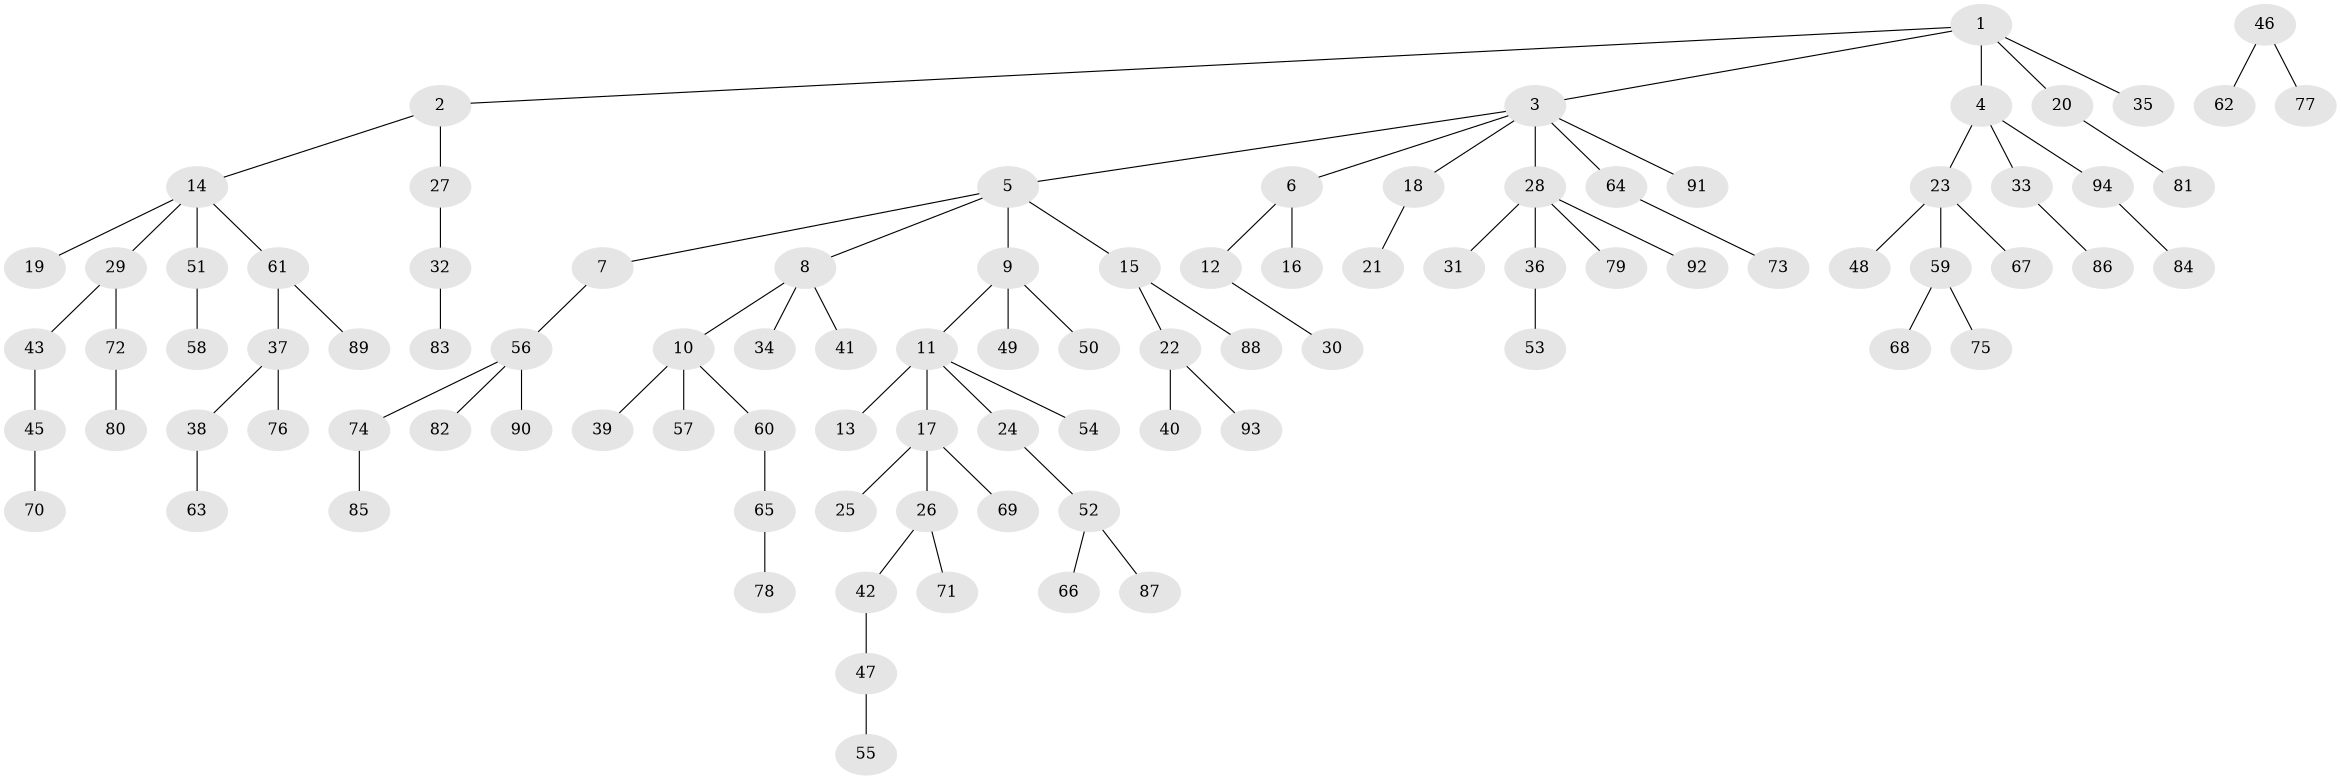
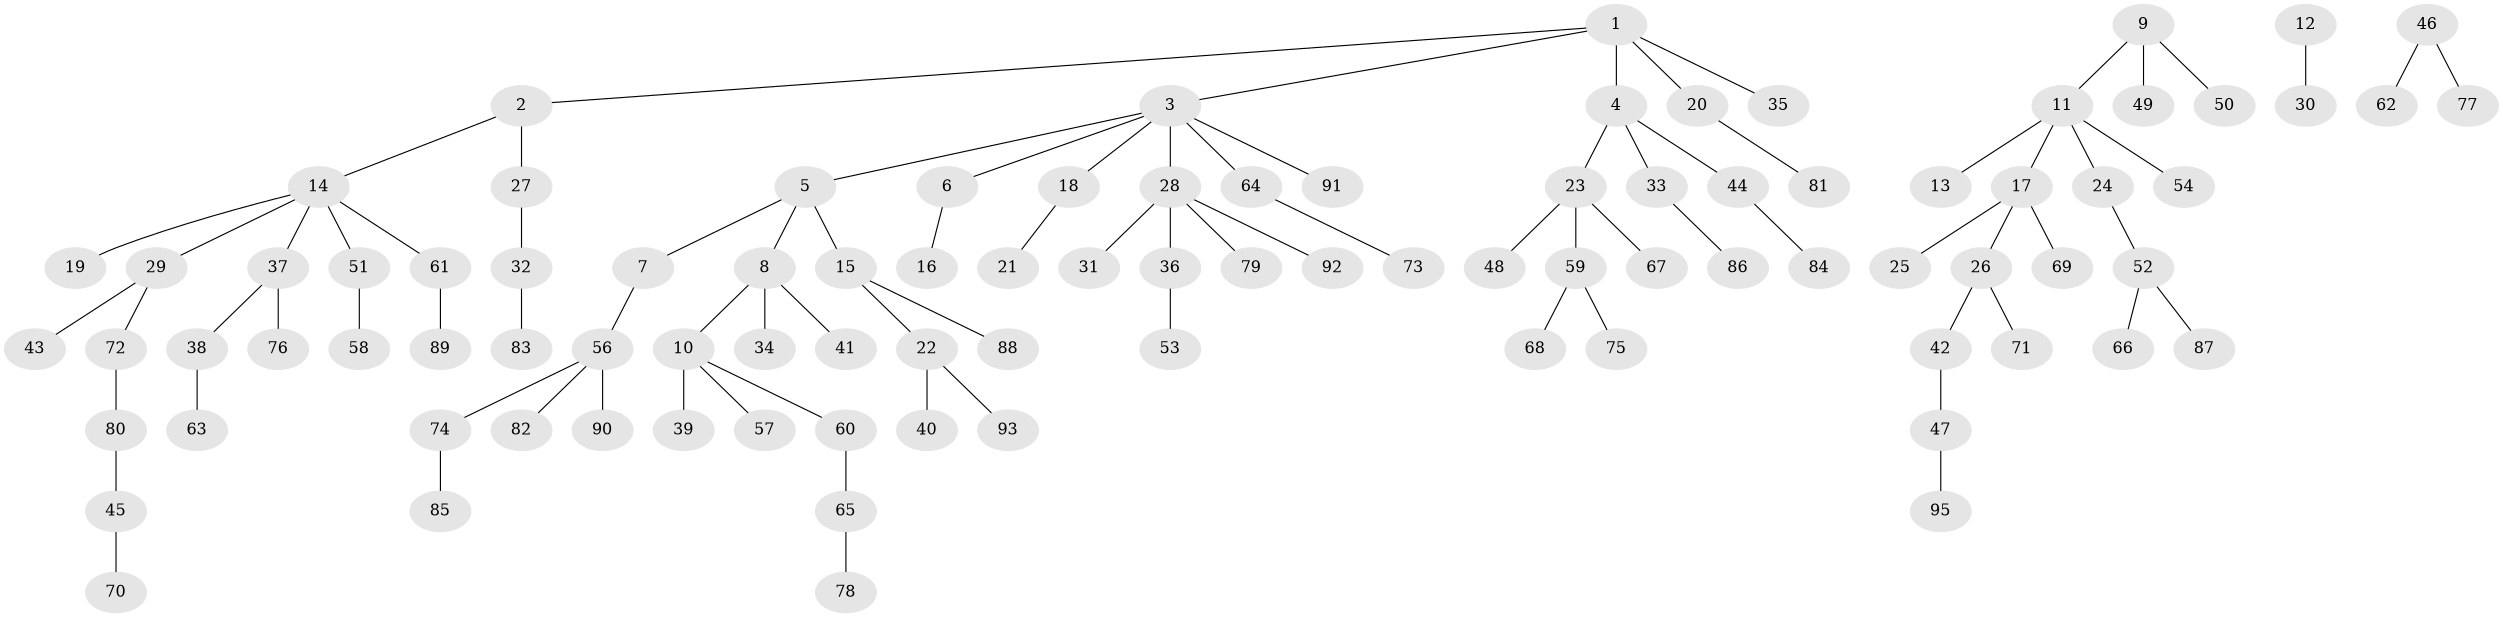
node "94": label "94" -> "44"
edge "6" -- "12": removed
edge "5" -- "9": removed
edge "61" -- "37": now "14" -- "37"
edge "43" -- "45": now "80" -- "45"
node "55": label "55" -> "95"
